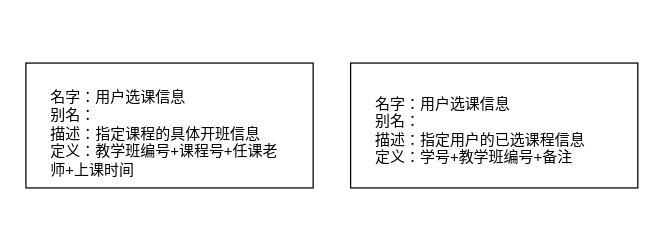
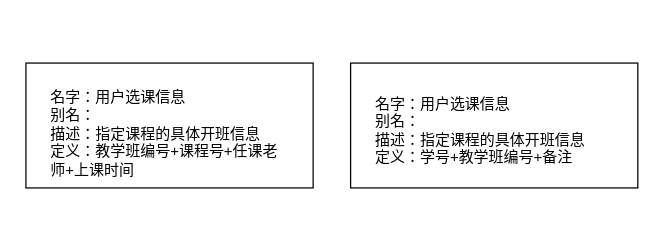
node "名字：用户选课信息 别名： 描述：指定用户的已选课程信息 定义：学号+教学班编号+备注": label "名字：用户选课信息 别名： 描述：指定用户的已选课程信息 定义：学号+教学班编号+备注" -> "名字：用户选课信息 别名： 描述：指定课程的具体开班信息 定义：学号+教学班编号+备注"
